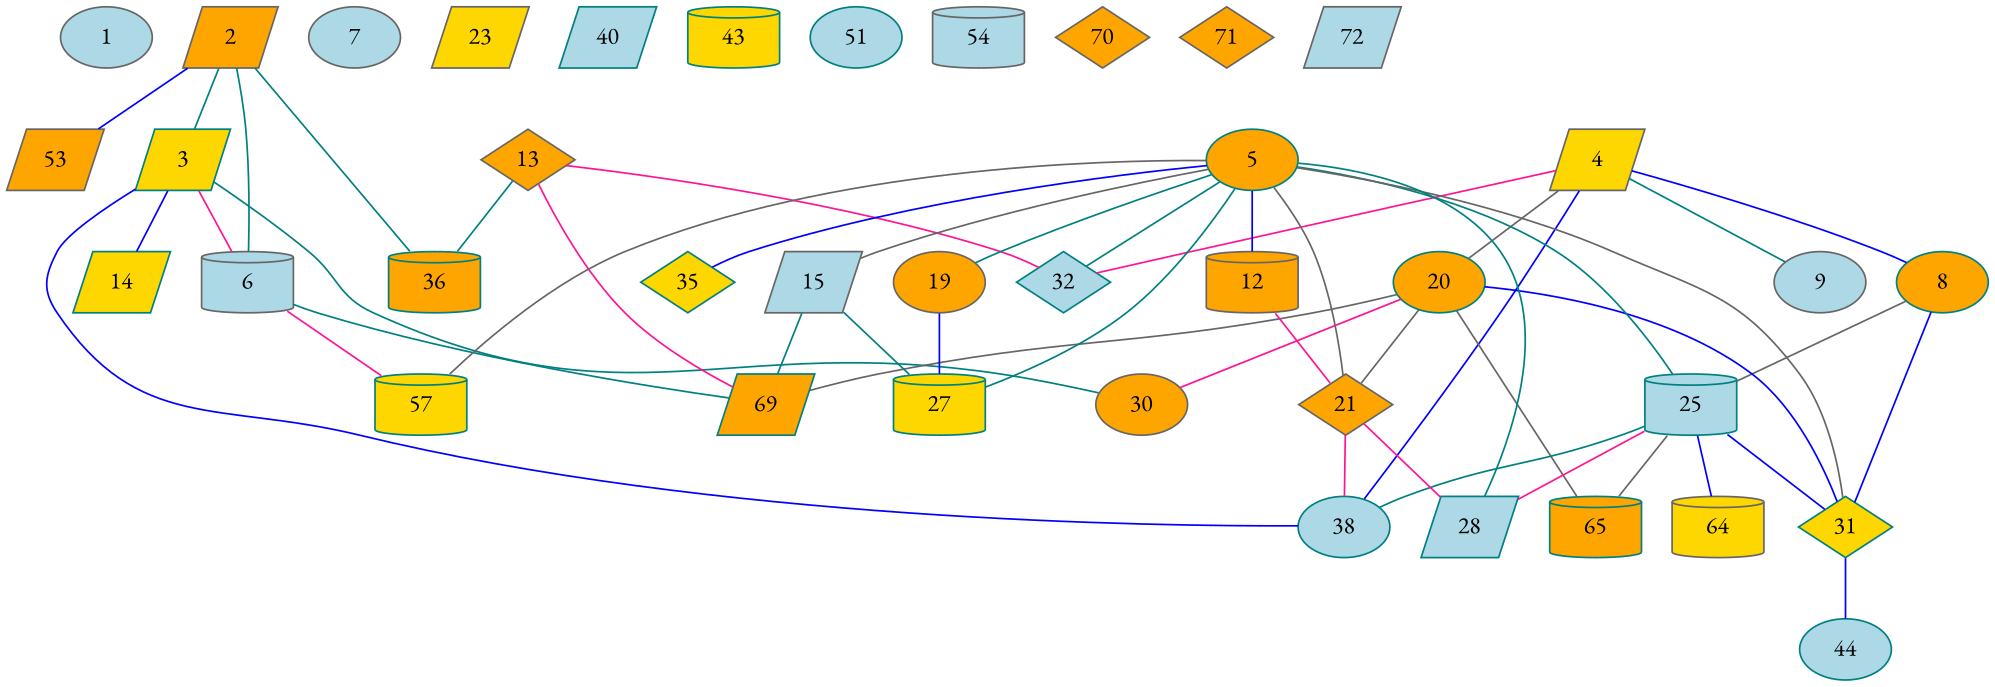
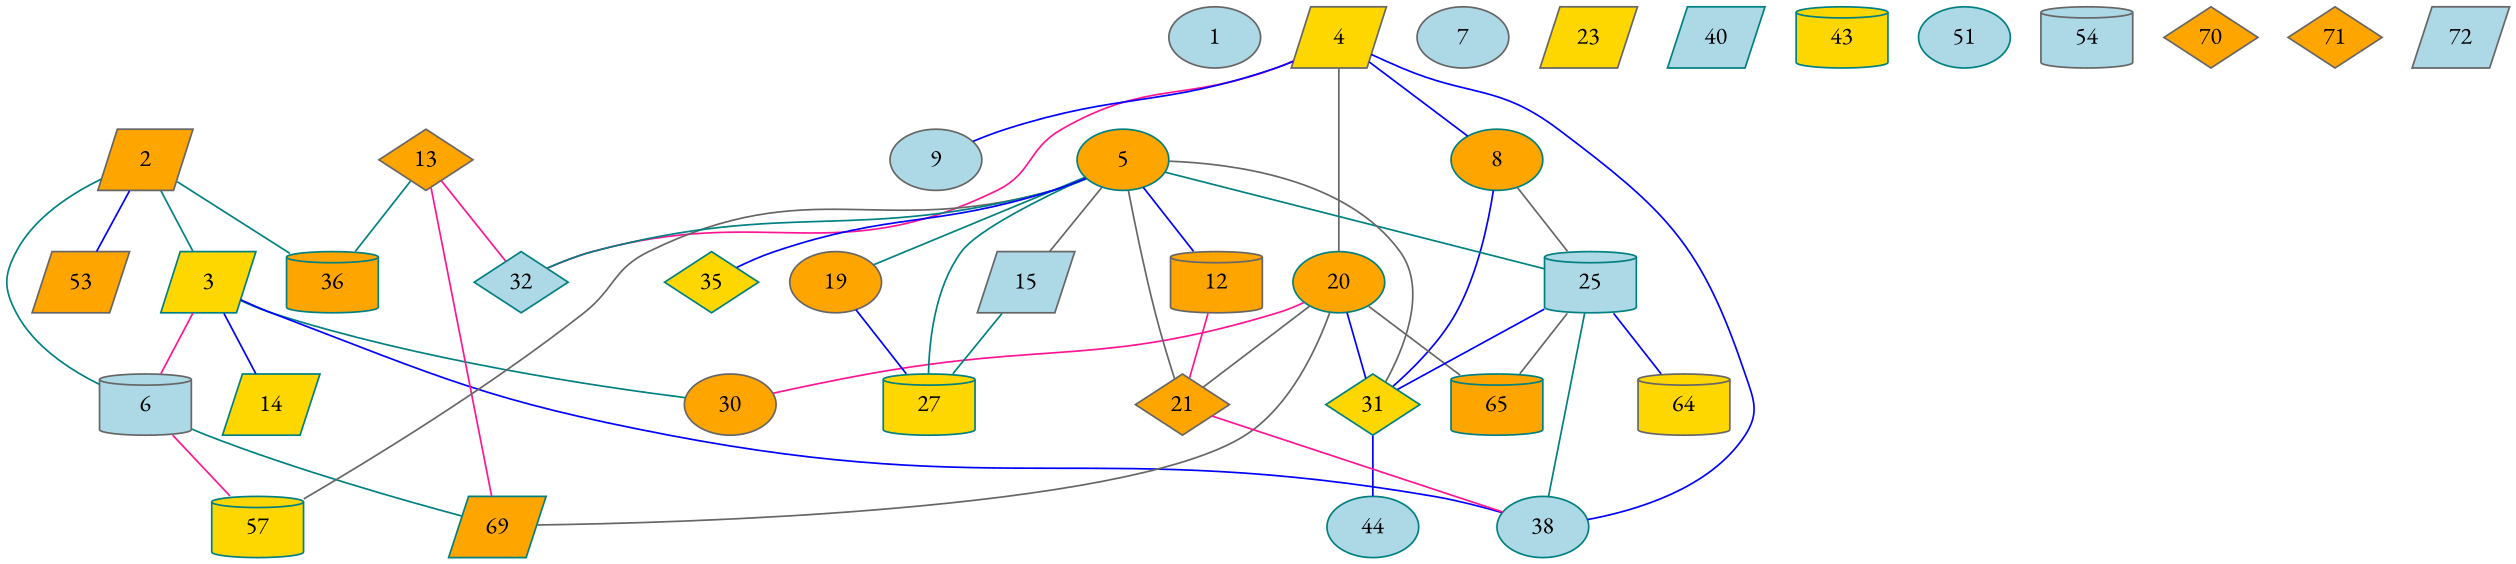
edge "4" -- "9": color teal -> blue
edge "15" -- "69": removed
node "28": removed
